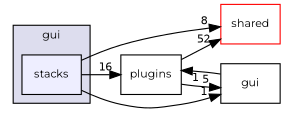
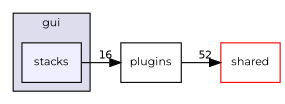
edge "stacks" -> "shared": removed
node "gui": removed
